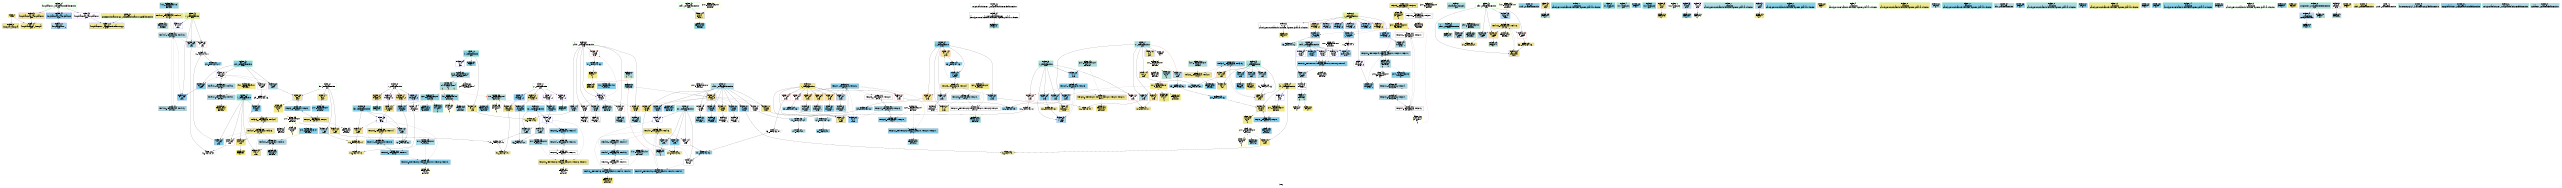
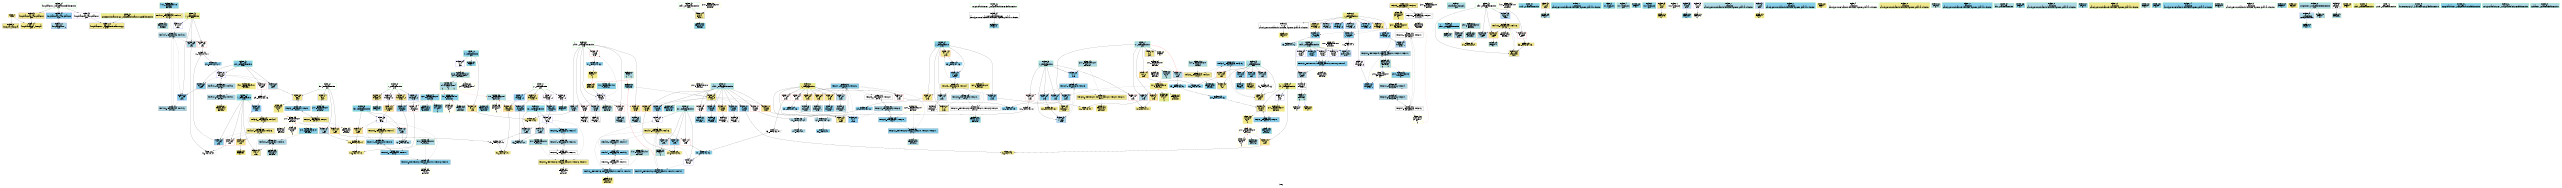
node "NodeID: 221": text "CSCHI(8)" -> "APARM(8)"
